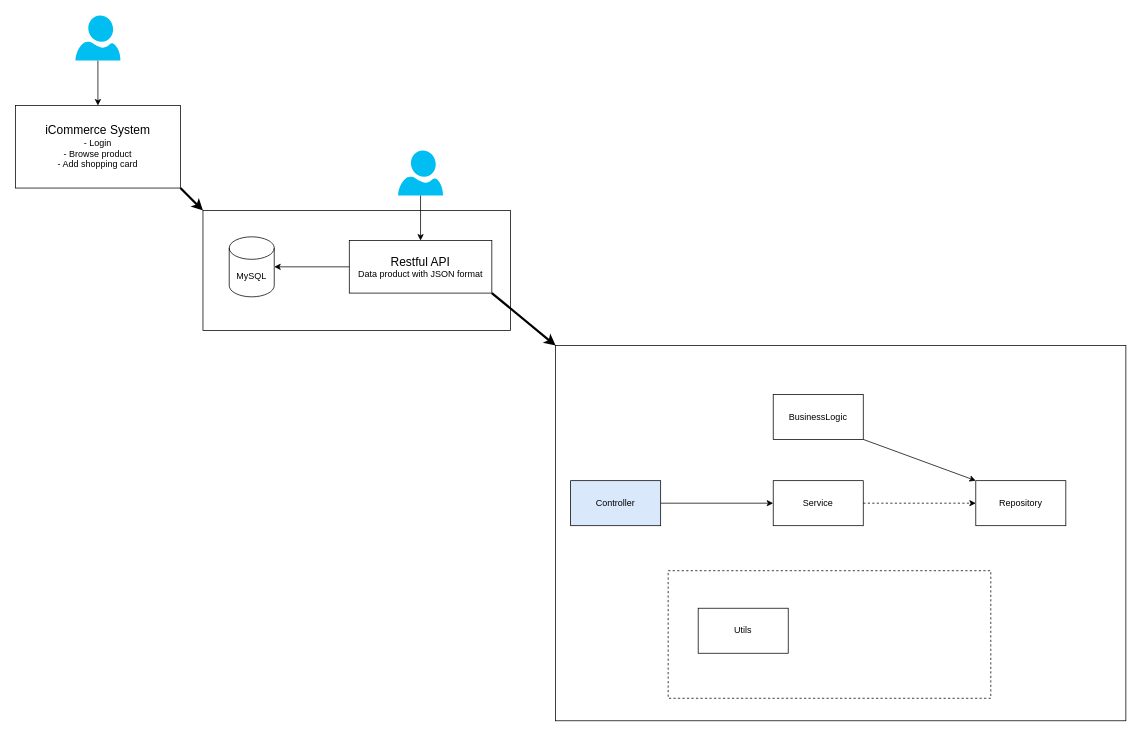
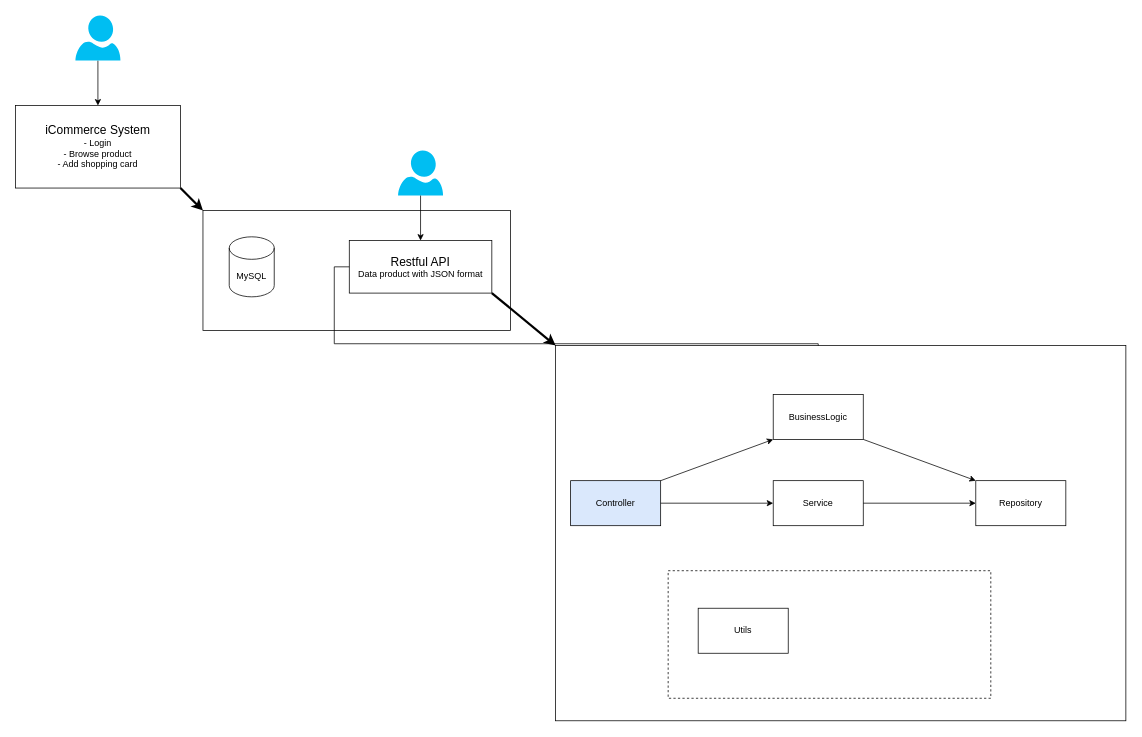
edge "Restful API Data product with JSON format" -> "MySQL": now "Restful API Data product with JSON format" -> "BusinessLogic"
edge "Controller" -> "BusinessLogic": added
edge "Service" -> "Repository": style dashed -> solid
